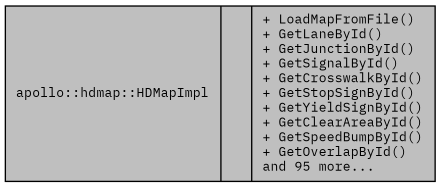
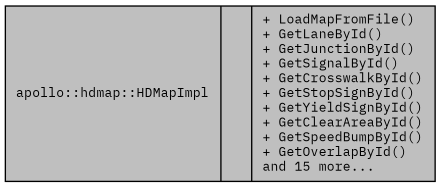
node "apollo::hdmap::HDMapImpl": text "and 95 more..." -> "and 15 more..."
